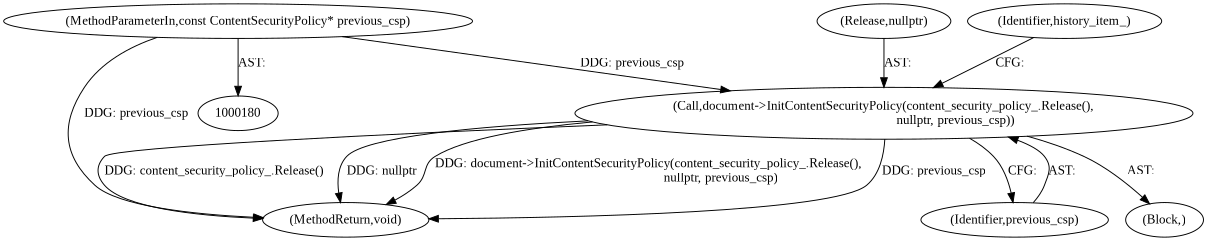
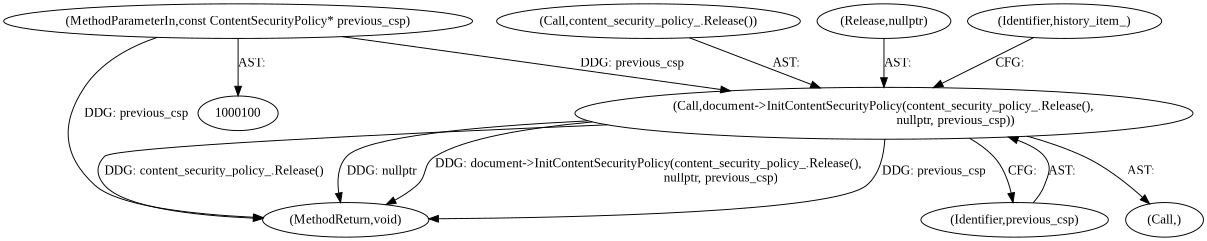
node "(Call,content_security_policy_.Release())": added
node "1000180": label "1000180" -> "1000100"
node "(Block,)": label "(Block,)" -> "(Call,)"
